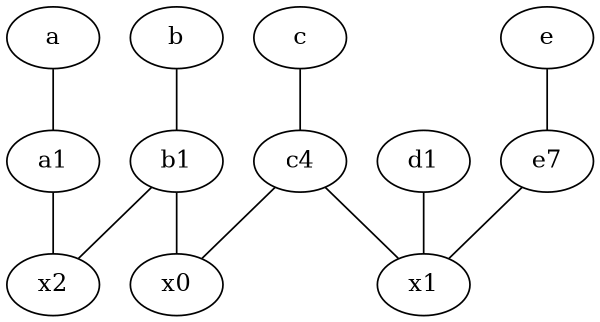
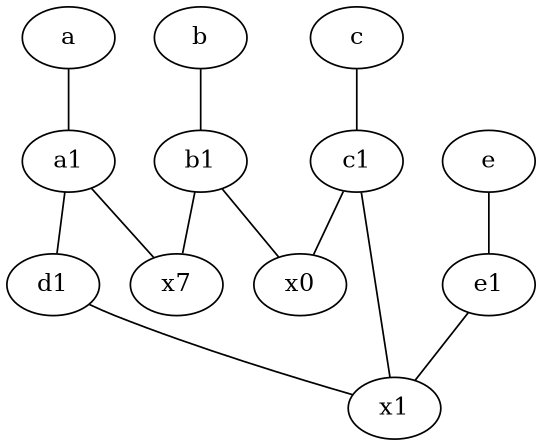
node "c4": label "c4" -> "c1"
node "e7": label "e7" -> "e1"
edge "a1" -- "d1": added
node "x2": label "x2" -> "x7"
